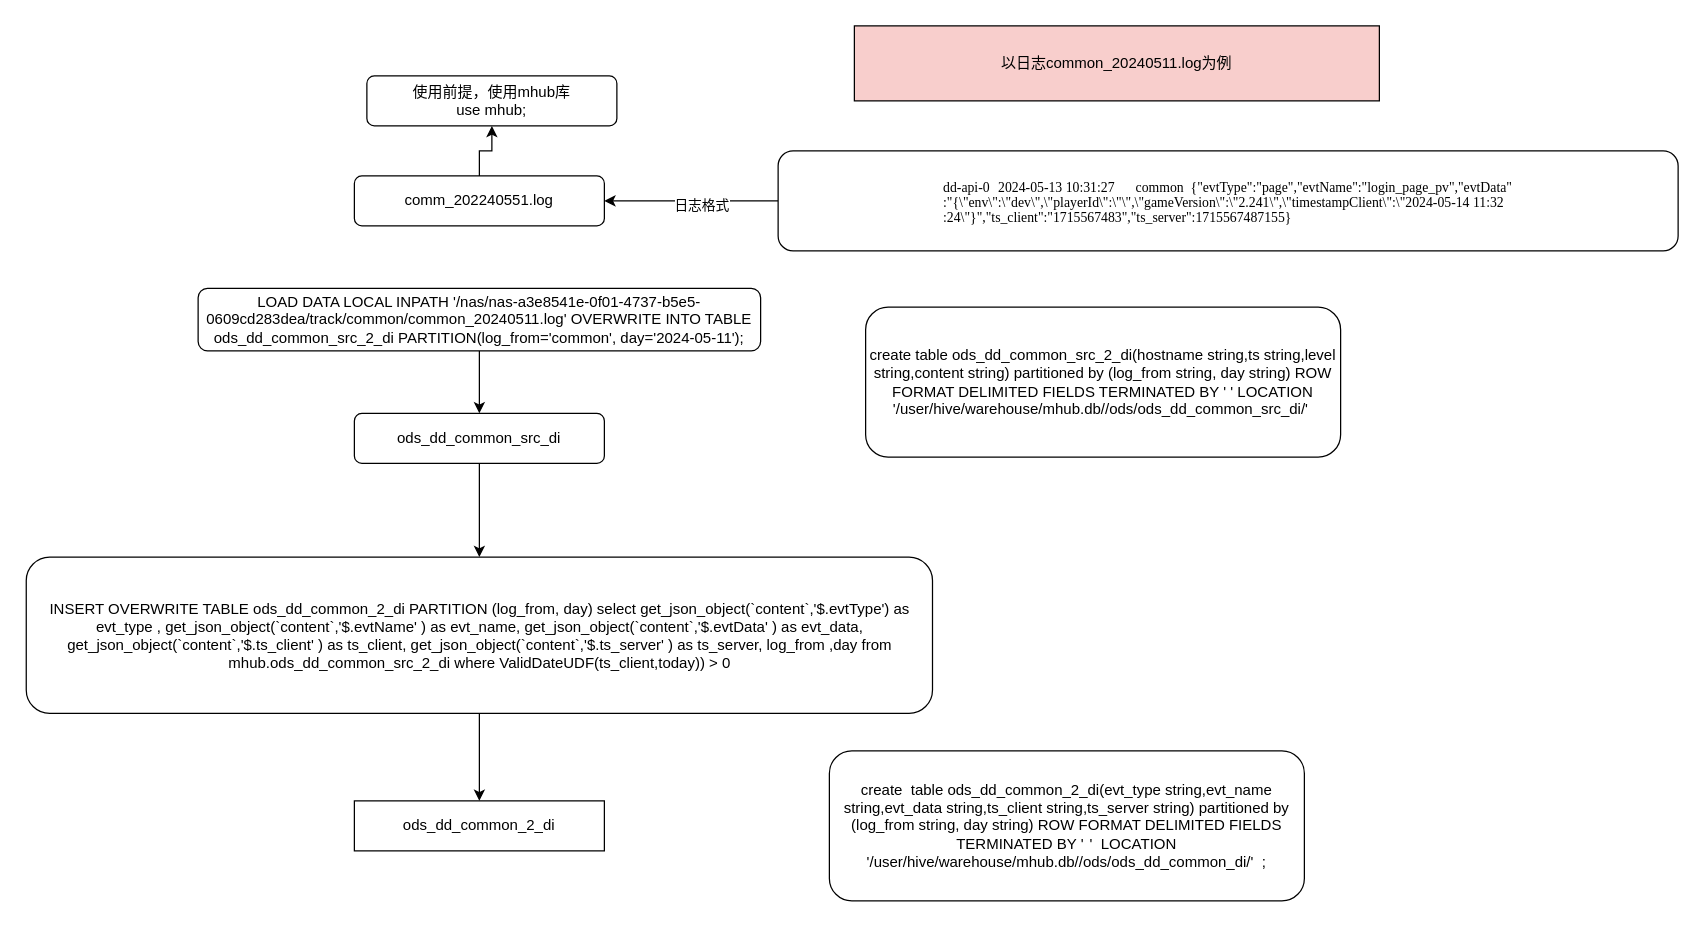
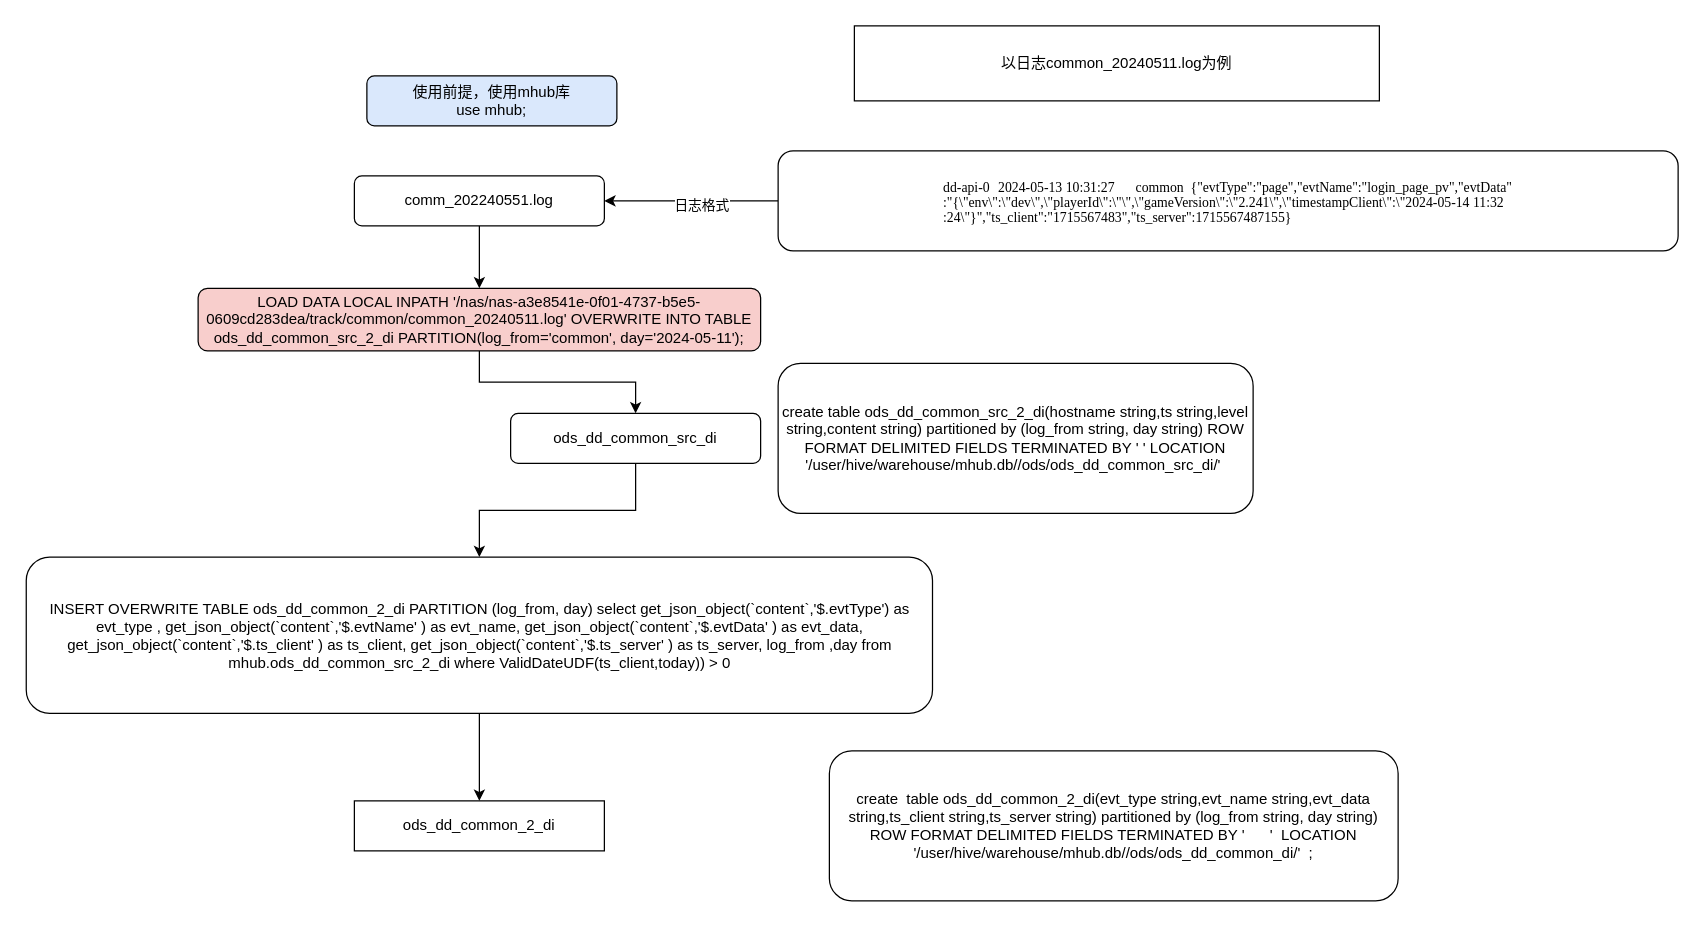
node "以日志common_20240511.log为例": fillcolor #f8cecc -> #ffffff
node "使用前提，使用mhub库 use mhub;": fillcolor #ffffff -> #dae8fc
edge "comm_202240551.log" -> "使用前提，使用mhub库 use mhub;": now "comm_202240551.log" -> "LOAD DATA LOCAL INPATH '/nas/nas-a3e8541e-0f01-4737-b5e5-0609cd283dea/track/common/common_20240511.log' OVERWRITE INTO TABLE ods_dd_common_src_2_di PARTITION(log_from='common', day='2024-05-11');"
node "LOAD DATA LOCAL INPATH '/nas/nas-a3e8541e-0f01-4737-b5e5-0609cd283dea/track/common/common_20240511.log' OVERWRITE INTO TABLE ods_dd_common_src_2_di PARTITION(log_from='common', day='2024-05-11');": fillcolor #ffffff -> #f8cecc
node "create table ods_dd_common_src_2_di(hostname string,ts string,level string,content string) partitioned by (log_from string, day string) ROW FORMAT DELIMITED FIELDS TERMINATED BY ' ' LOCATION '/user/hive/warehouse/mhub.db//ods/ods_dd_common_src_di/'": moved (1103, 382) -> (1016, 438)
node "ods_dd_common_src_di": moved (479, 438) -> (636, 438)
node "create table ods_dd_common_2_di(evt_type string,evt_name string,evt_data string,ts_client string,ts_server string) partitioned by (log_from string, day string) ROW FORMAT DELIMITED FIELDS TERMINATED BY ' ' LOCATION '/user/hive/warehouse/mhub.db//ods/ods_dd_common_di/' ;": size 475x150 -> 569x150
